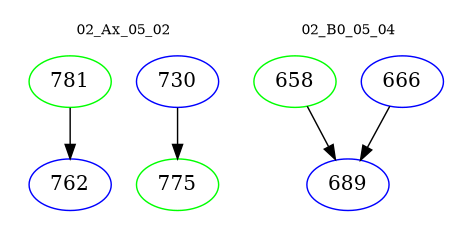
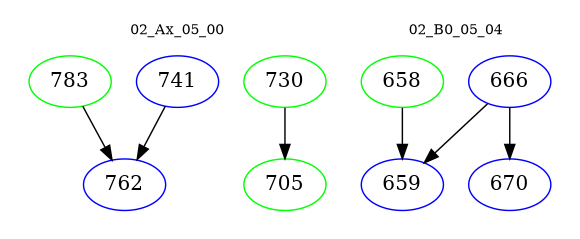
cluster "02_Ax_05_02": label "02_Ax_05_02" -> "02_Ax_05_00"
node "781": label "781" -> "783"
node "741": added
node "730": color blue -> green
node "775": label "775" -> "705"
node "689": label "689" -> "659"
node "670": added
